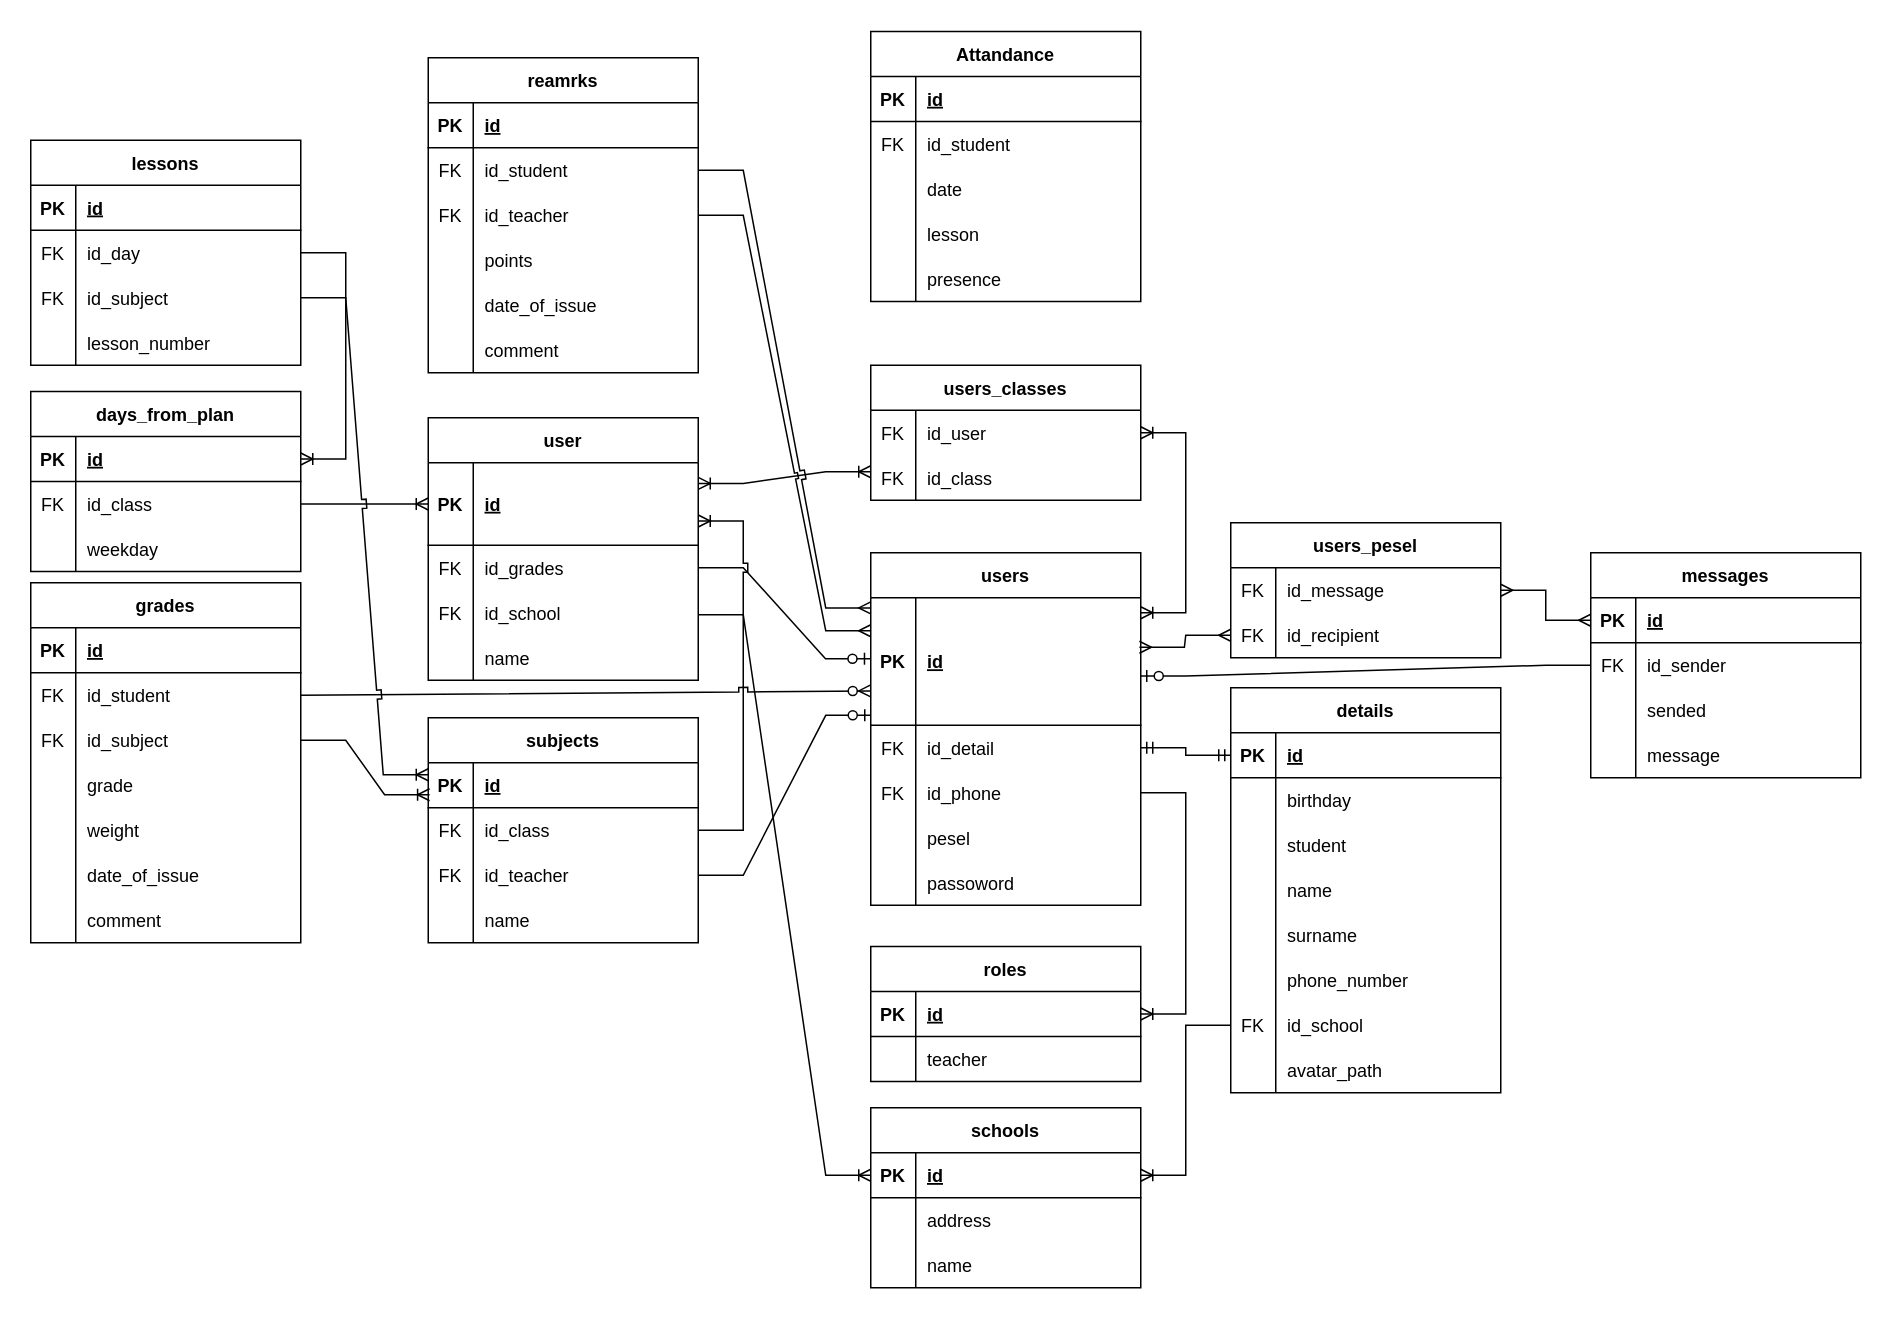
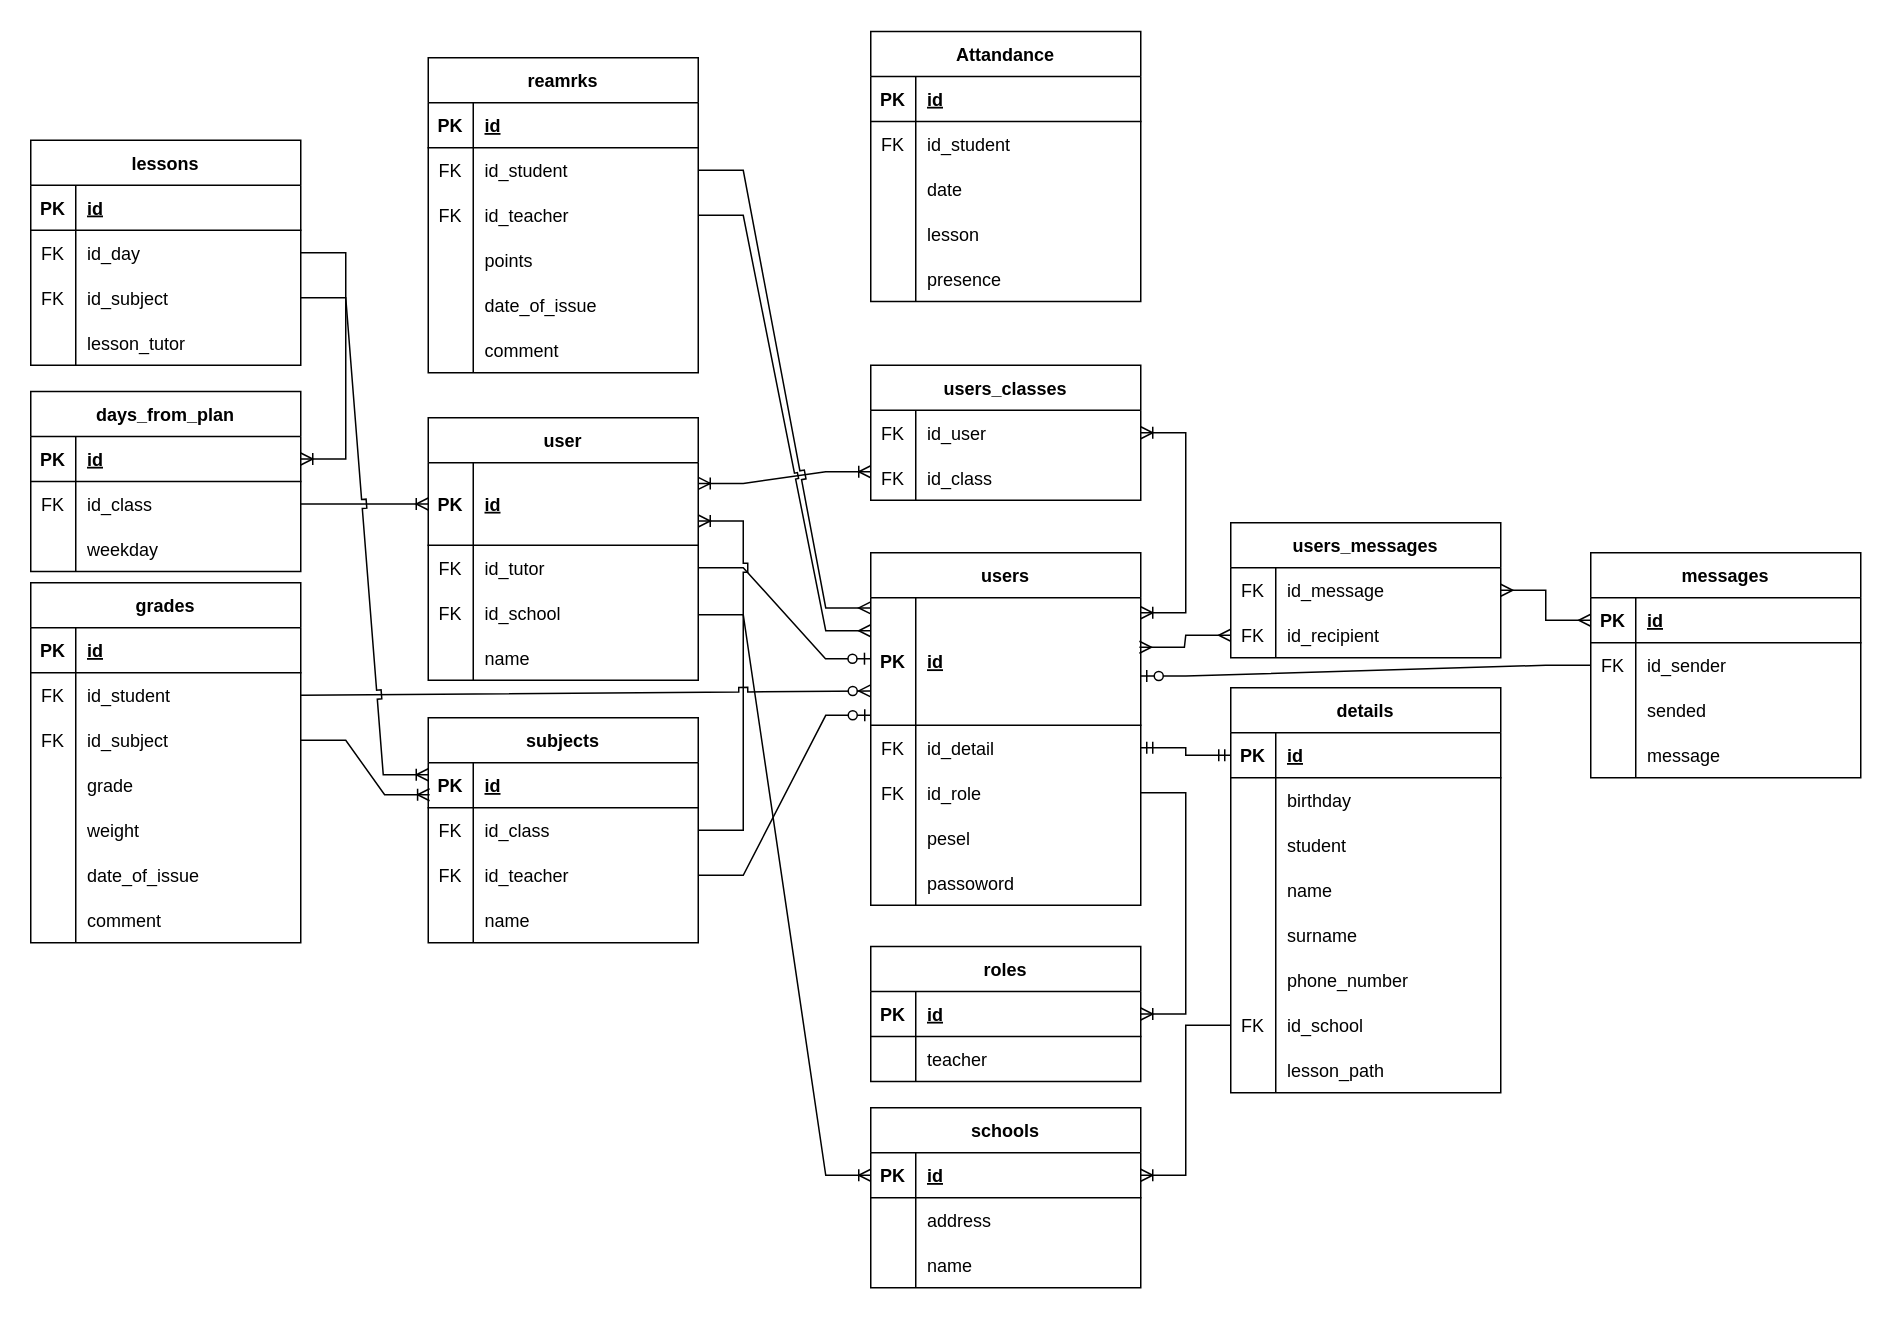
node "lesson_number": label "lesson_number" -> "lesson_tutor"
node "users_pesel": label "users_pesel" -> "users_messages"
node "id_grades": label "id_grades" -> "id_tutor"
node "id_phone": label "id_phone" -> "id_role"
node "avatar_path": label "avatar_path" -> "lesson_path"
